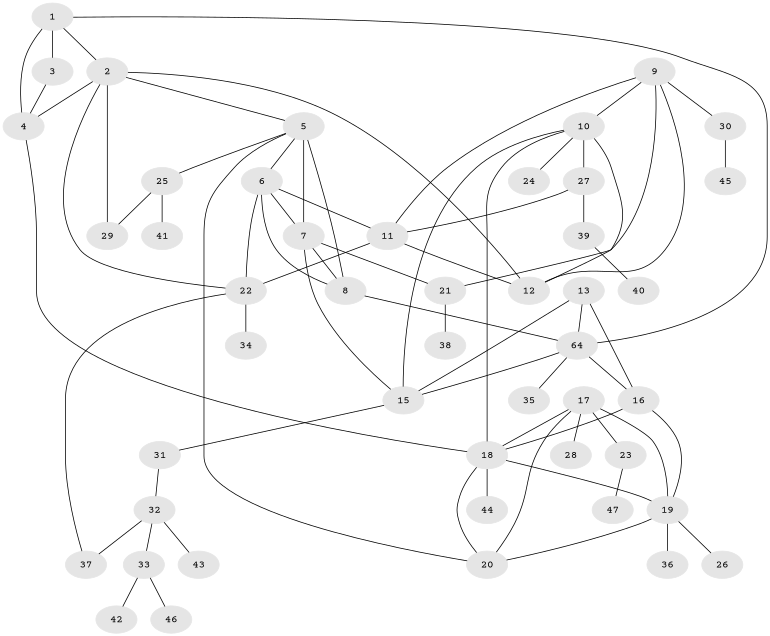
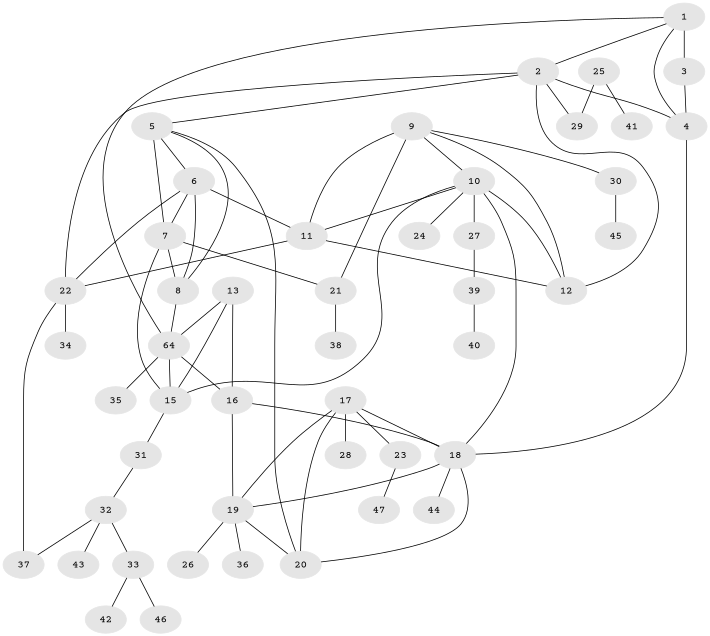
edge "5" -- "25": removed
edge "27" -- "11": now "10" -- "11"
